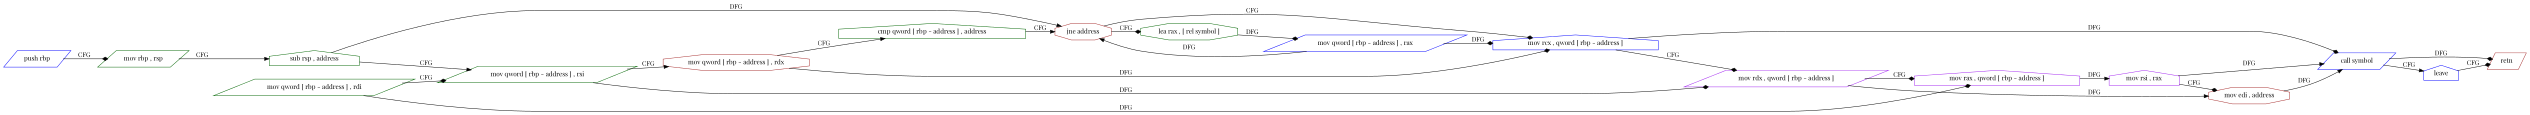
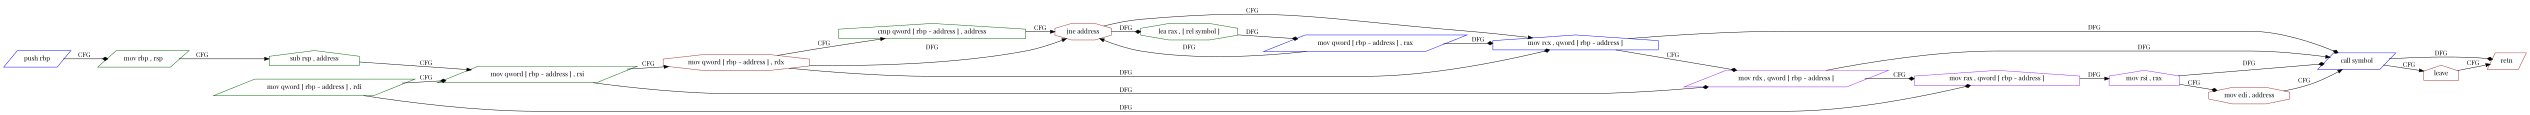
edge "sub rsp , address" -> "jne address": now "mov qword [ rbp - address ] , rdx" -> "jne address"
edge "jne address" -> "mov rcx , qword [ rbp - address ]": arrowhead diamond -> normal
edge "jne address" -> "lea rax , [ rel symbol ]": label "CFG" -> "DFG"
edge "leave" -> "retn": arrowhead diamond -> normal
edge "mov rsi , rax" -> "call symbol": arrowhead normal -> diamond
node "leave": color blue -> brown
edge "mov edi , address" -> "call symbol": label "DFG" -> "CFG"
edge "mov rdx , qword [ rbp - address ]" -> "mov edi , address": now "mov rdx , qword [ rbp - address ]" -> "call symbol"
